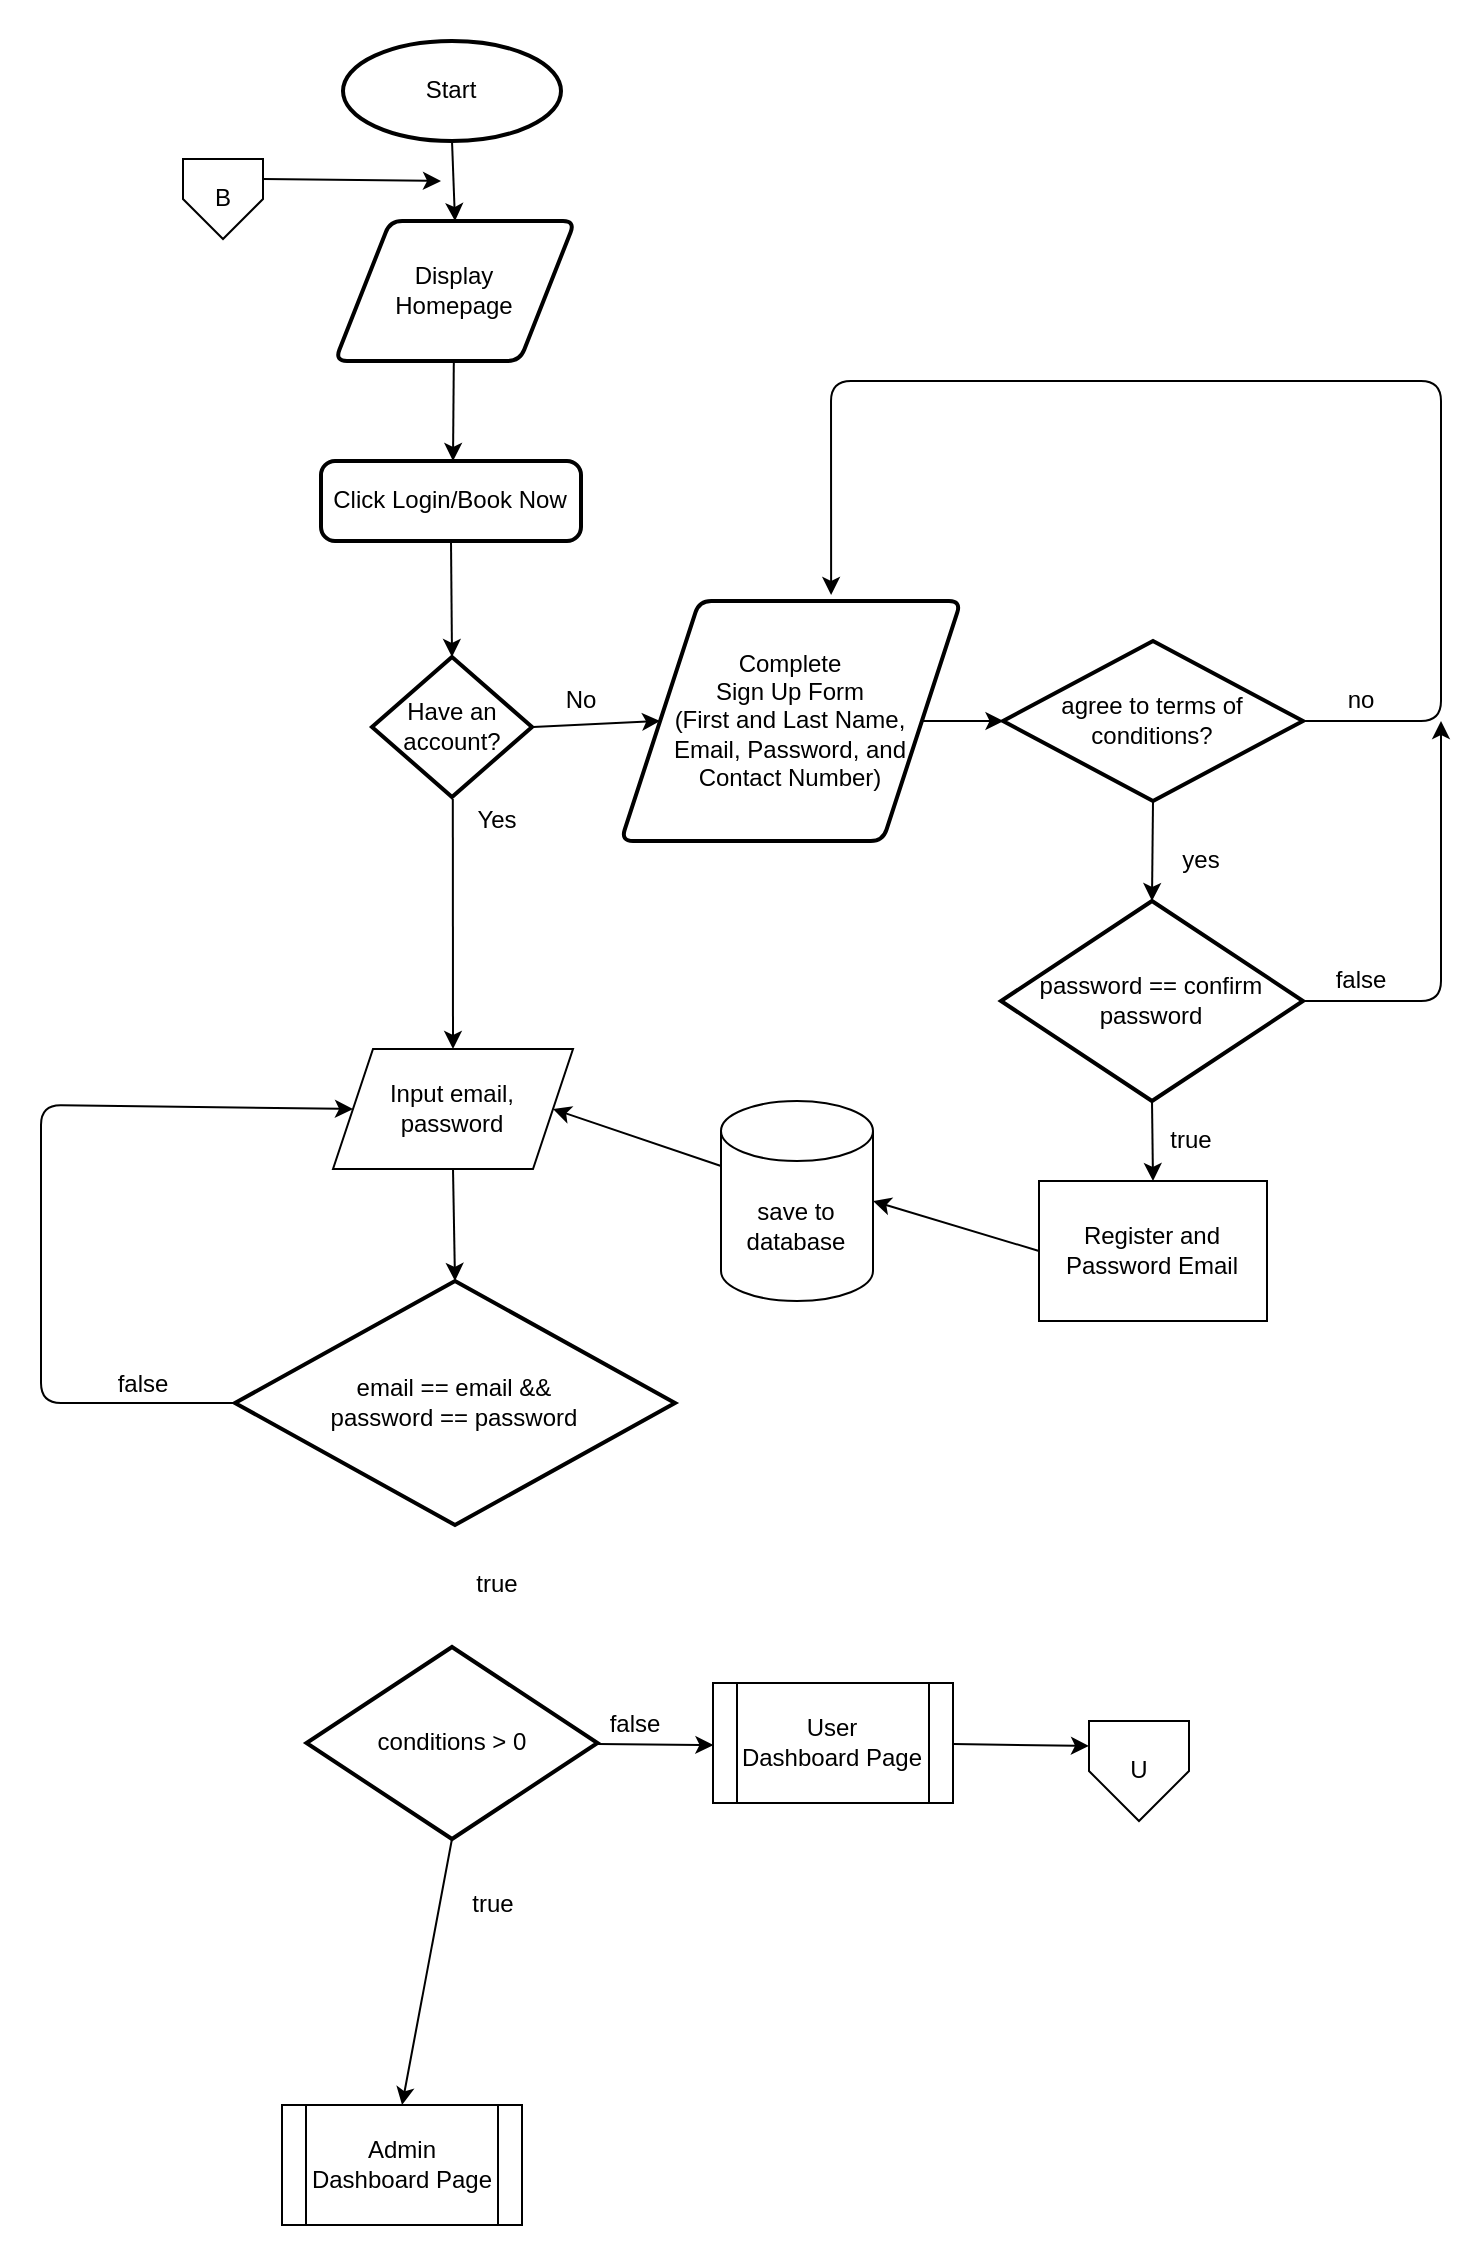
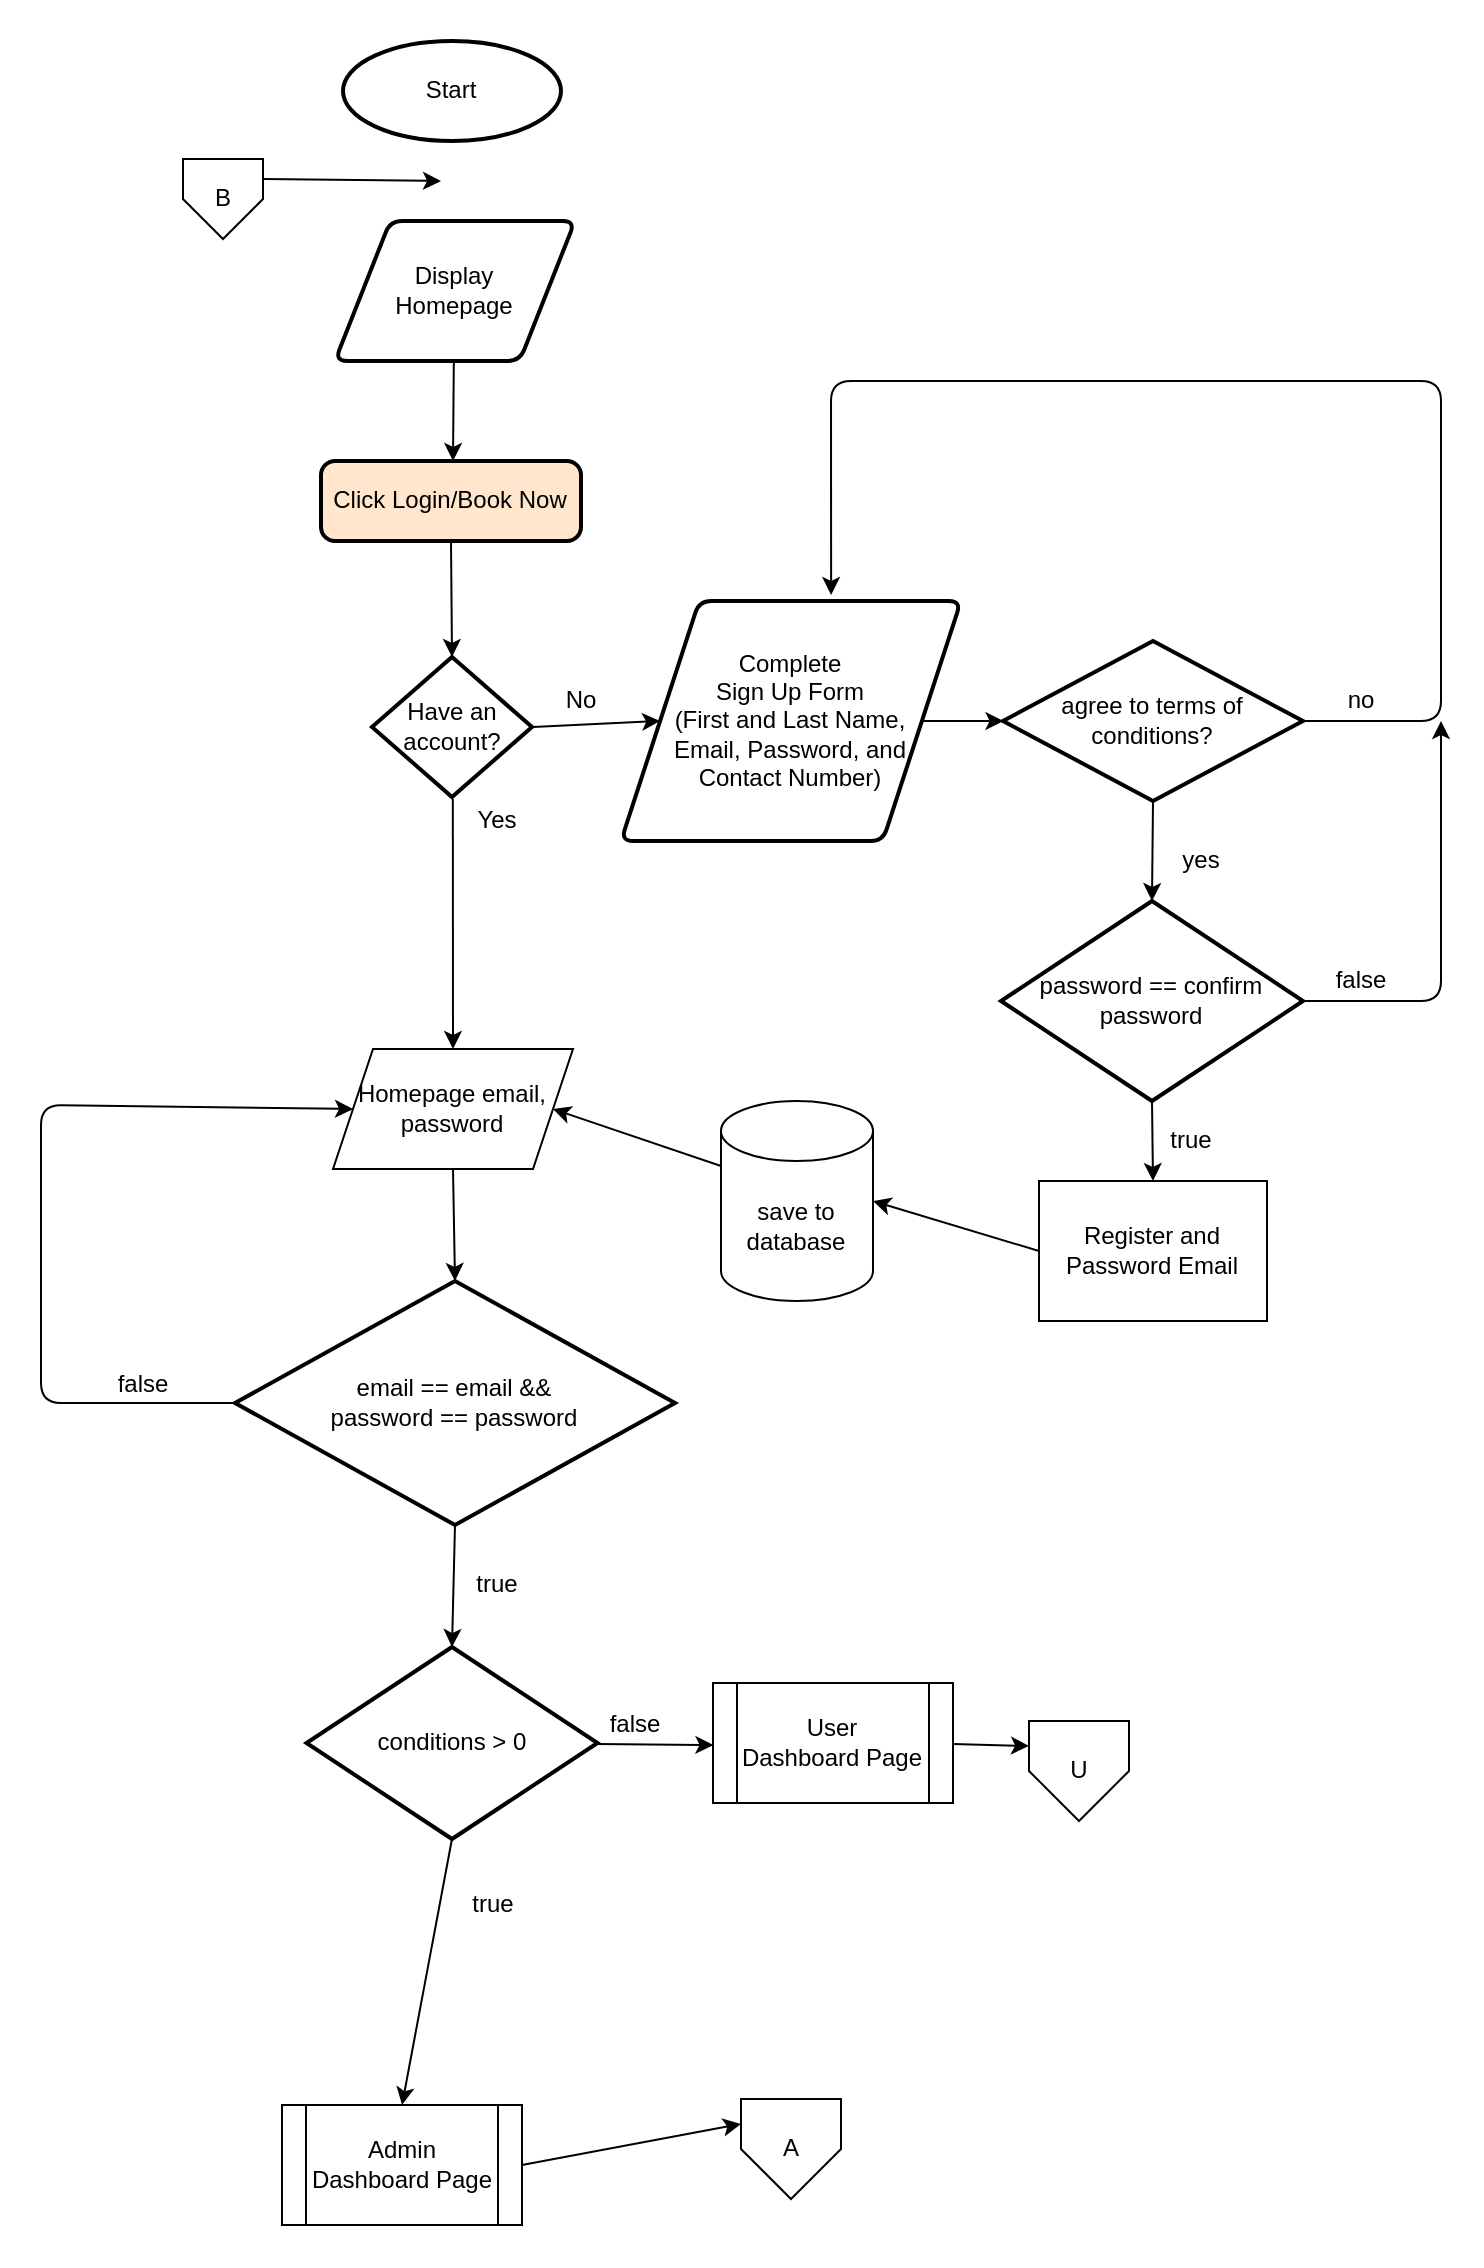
edge "Start" -> "Display Homepage": removed
node "Click Login/Book Now": fillcolor #ffffff -> #ffe6cc
node "Input email, password": label "Input email, password" -> "Homepage email, password"
edge "email == email && password == password" -> "conditions > 0": added
node "U": moved (1139, 1771) -> (1079, 1771)
edge "Admin Dashboard Page" -> "A": added
node "A": added
